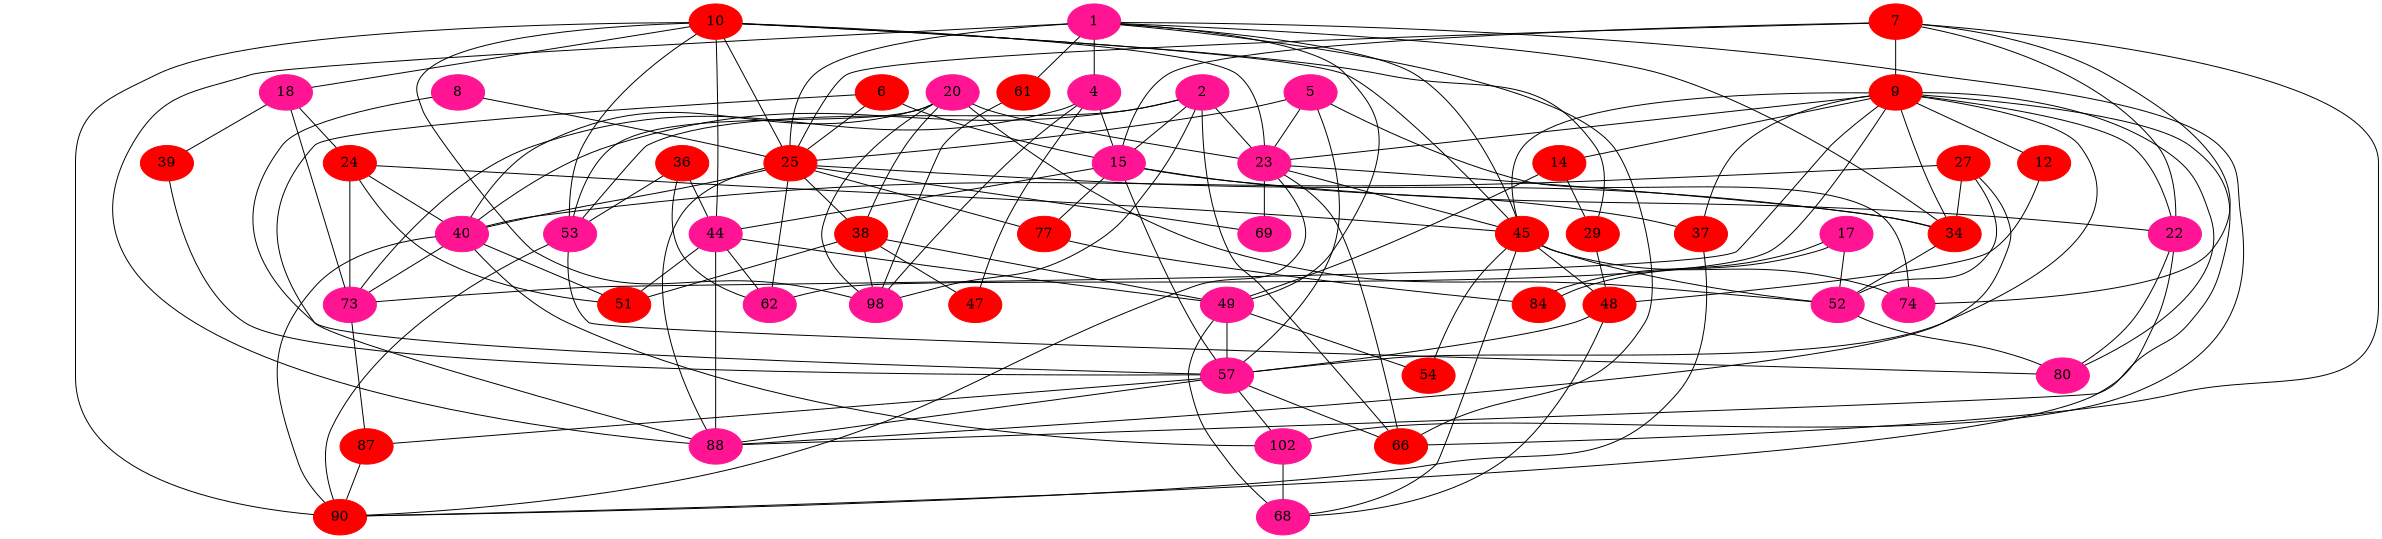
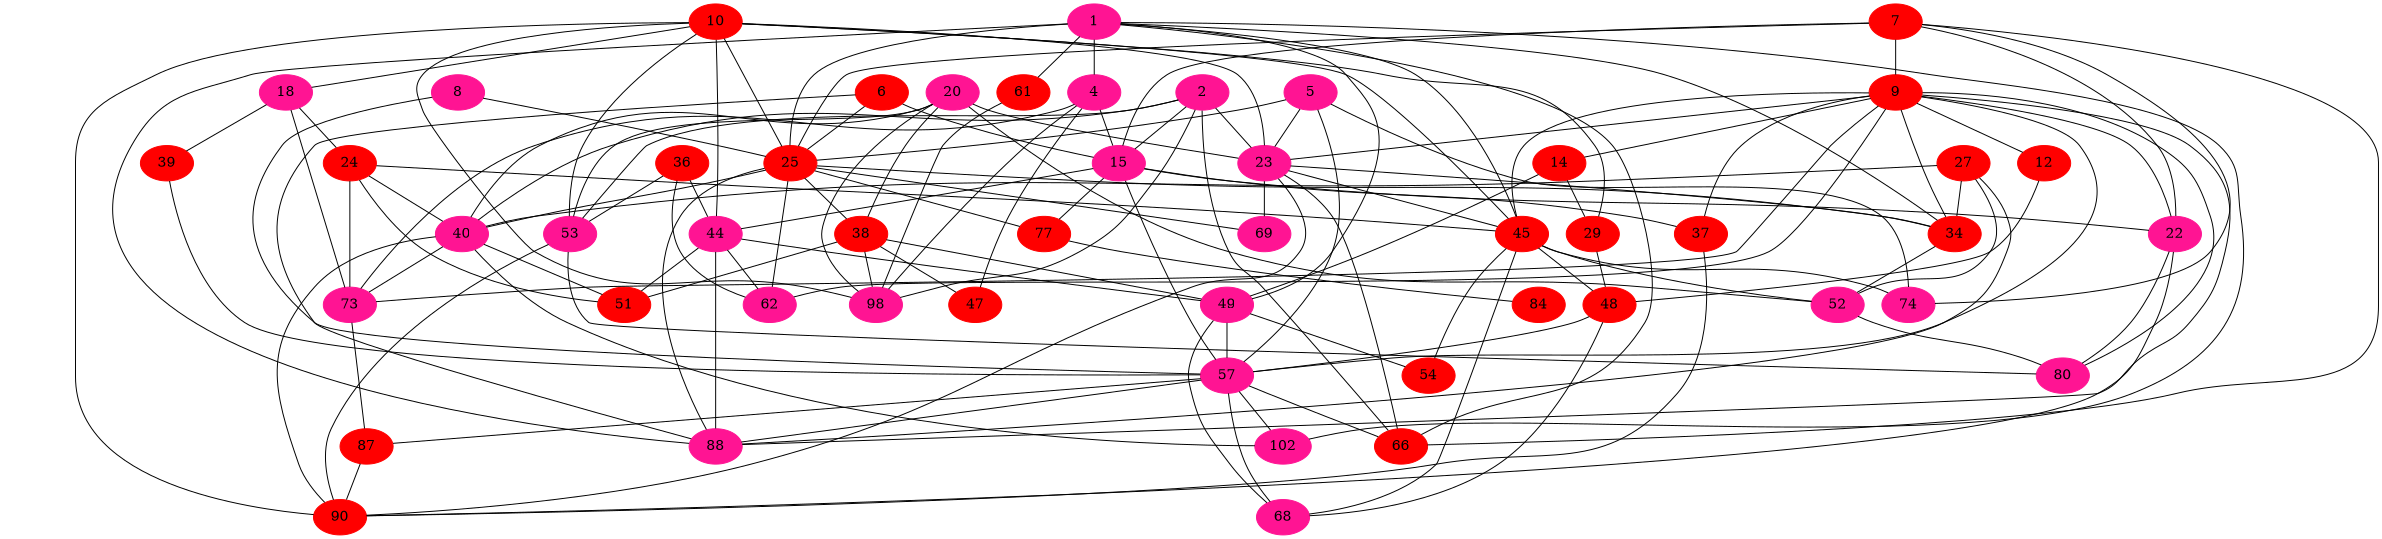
node "17": removed
edge "102" -- "68": now "57" -- "68"
